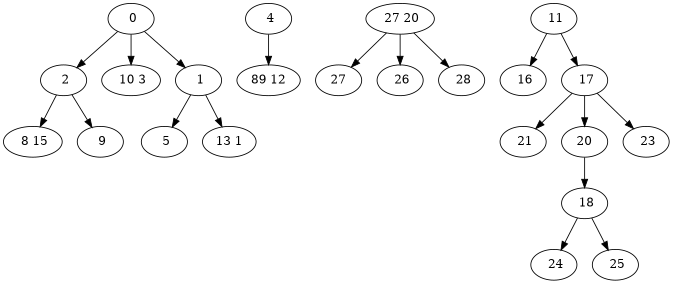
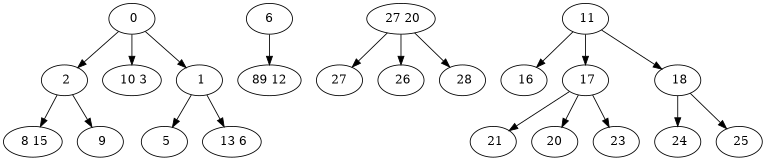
node "4": label "4" -> "6"
node "13 1": label "13 1" -> "13 6"
edge "20" -> "18": now "11" -> "18"
